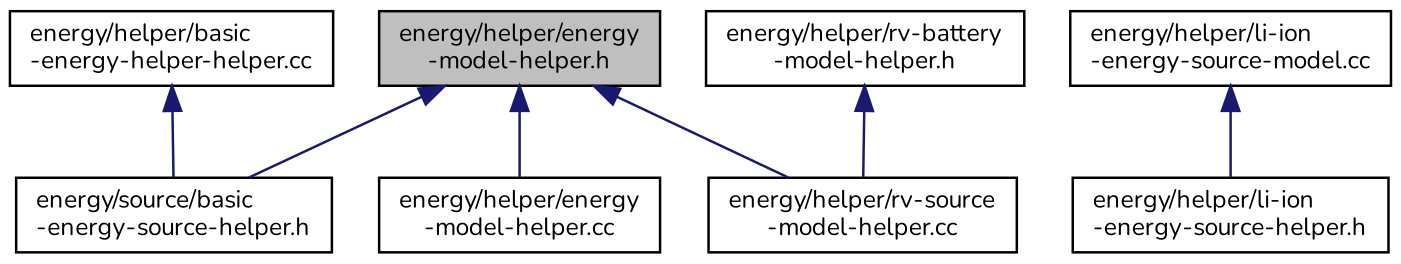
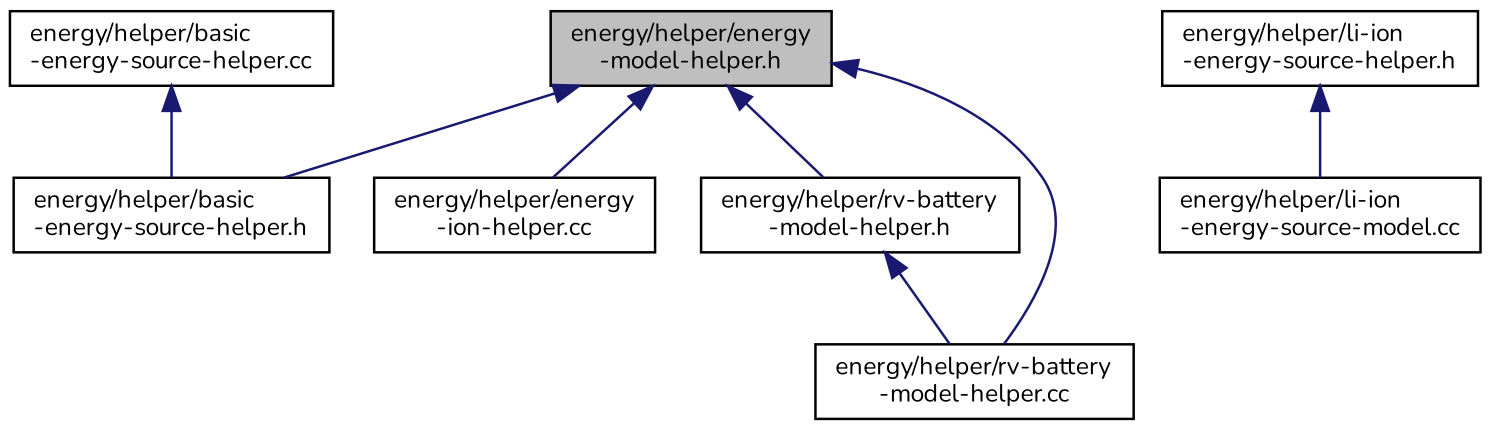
node "energy/helper/basic -energy-helper-helper.cc": label "energy/helper/basic -energy-helper-helper.cc" -> "energy/helper/basic -energy-source-helper.cc"
edge "energy/helper/rv-battery -model-helper.h" -> "energy/helper/energy -model-helper.h": added
edge "energy/helper/li-ion -energy-source-helper.h" -> "energy/helper/li-ion -energy-source-model.cc": reversed
node "energy/source/basic -energy-source-helper.h": label "energy/source/basic -energy-source-helper.h" -> "energy/helper/basic -energy-source-helper.h"
node "energy/helper/energy -model-helper.cc": label "energy/helper/energy -model-helper.cc" -> "energy/helper/energy -ion-helper.cc"
node "energy/helper/rv-source -model-helper.cc": label "energy/helper/rv-source -model-helper.cc" -> "energy/helper/rv-battery -model-helper.cc"
